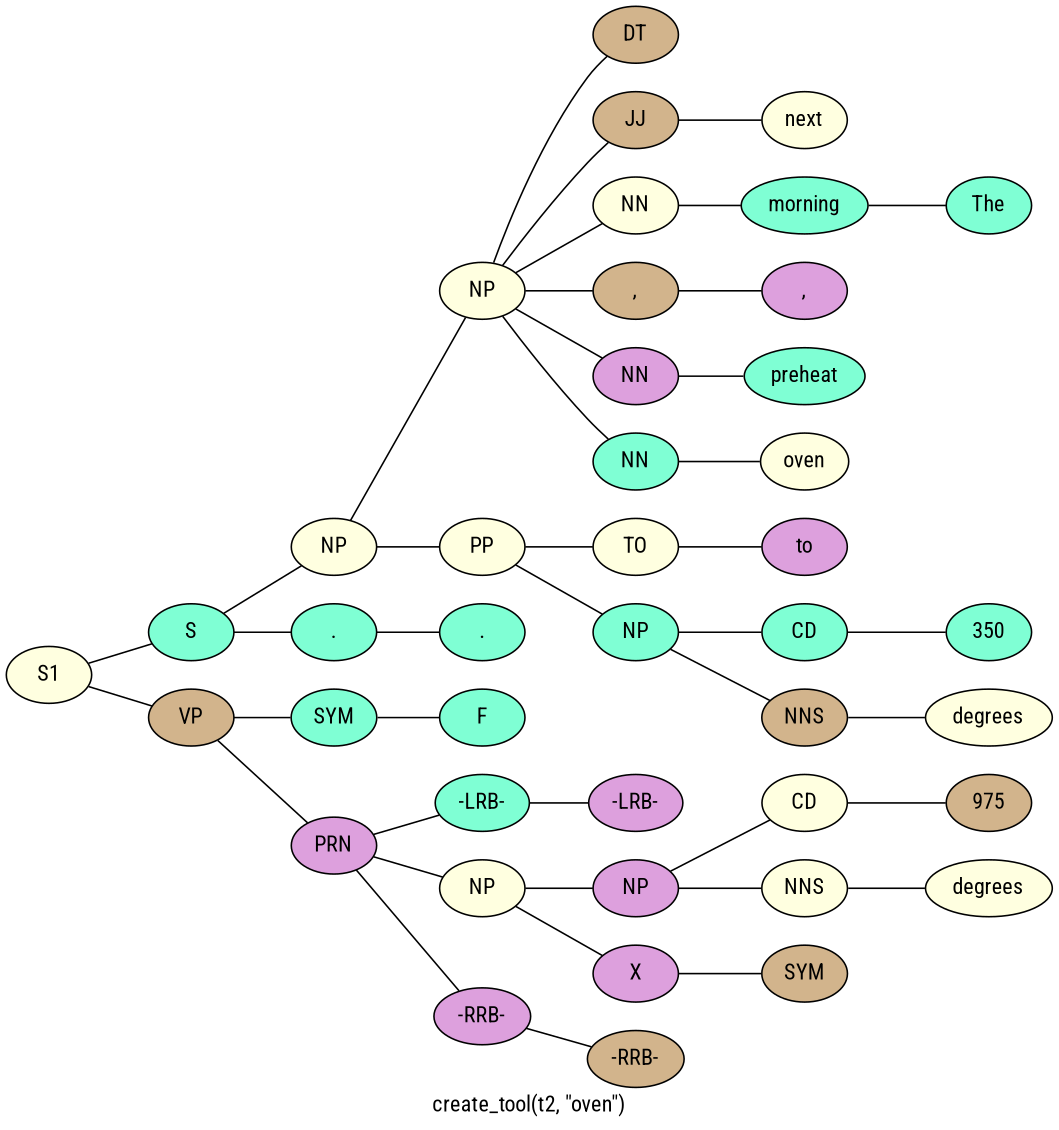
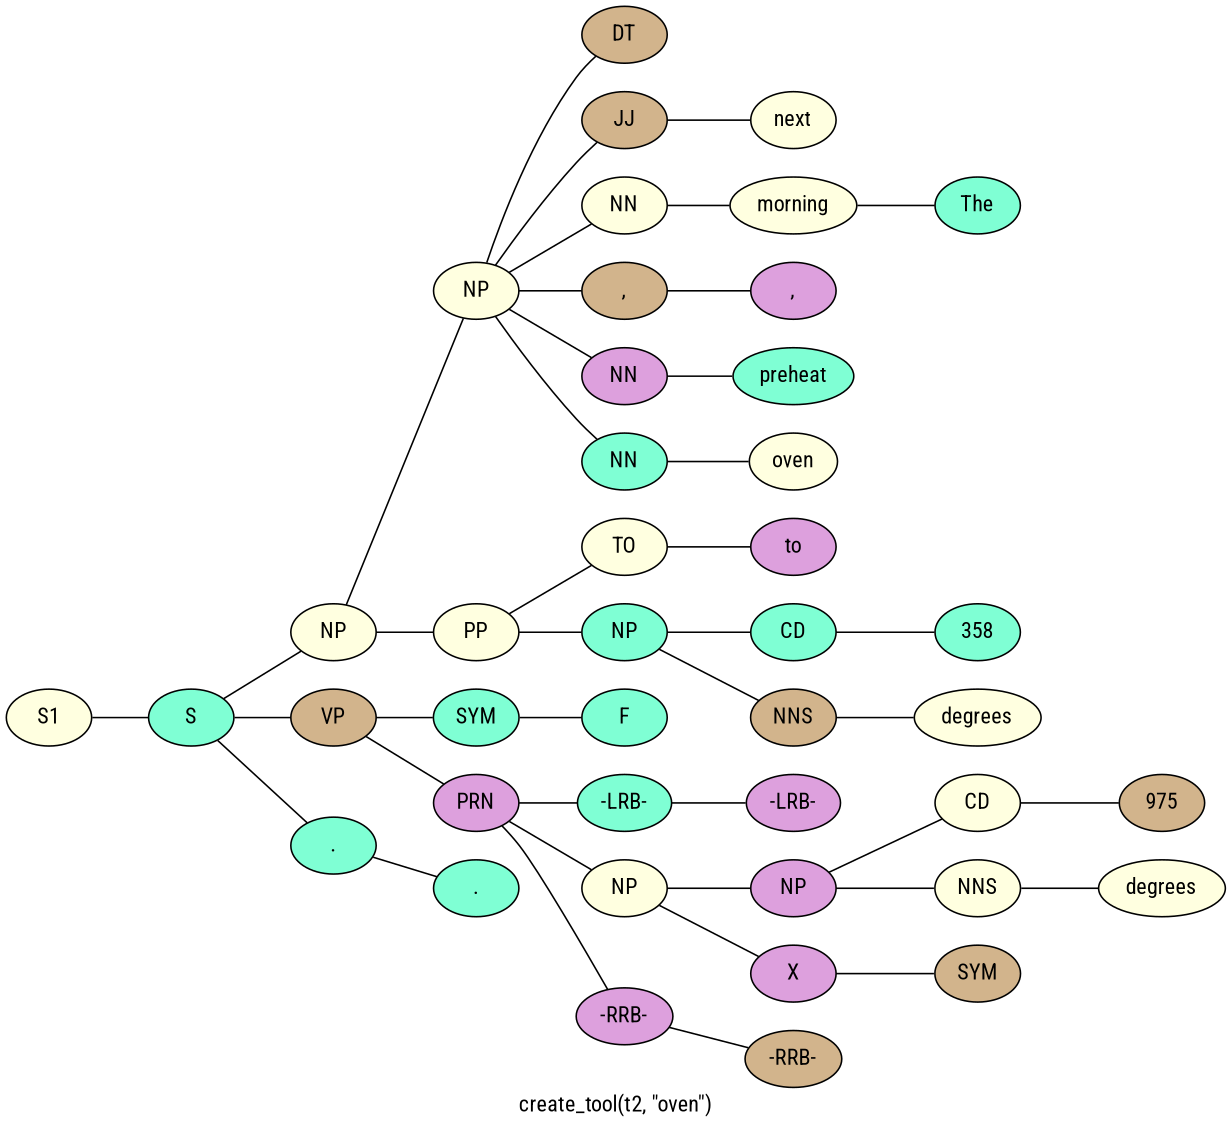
node "morning": fillcolor aquamarine -> lightyellow
node "350": label "350" -> "358"
edge "S1" -- "VP": now "S" -- "VP"
